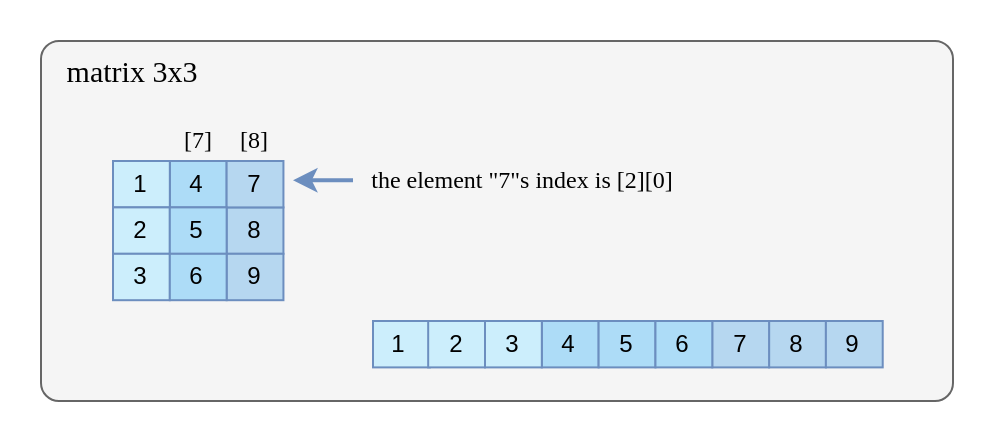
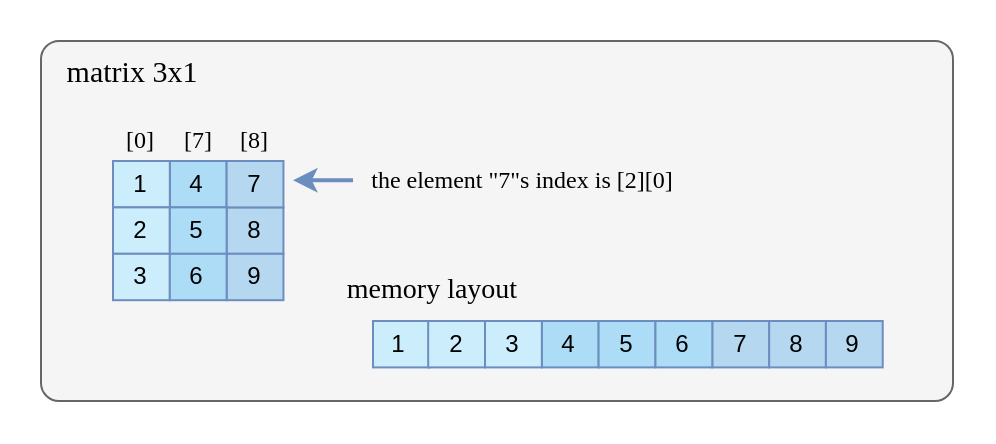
node "matrix 3x3": label "matrix 3x3" -> "matrix 3x1"
node "[0]": added
node "memory layout": added
